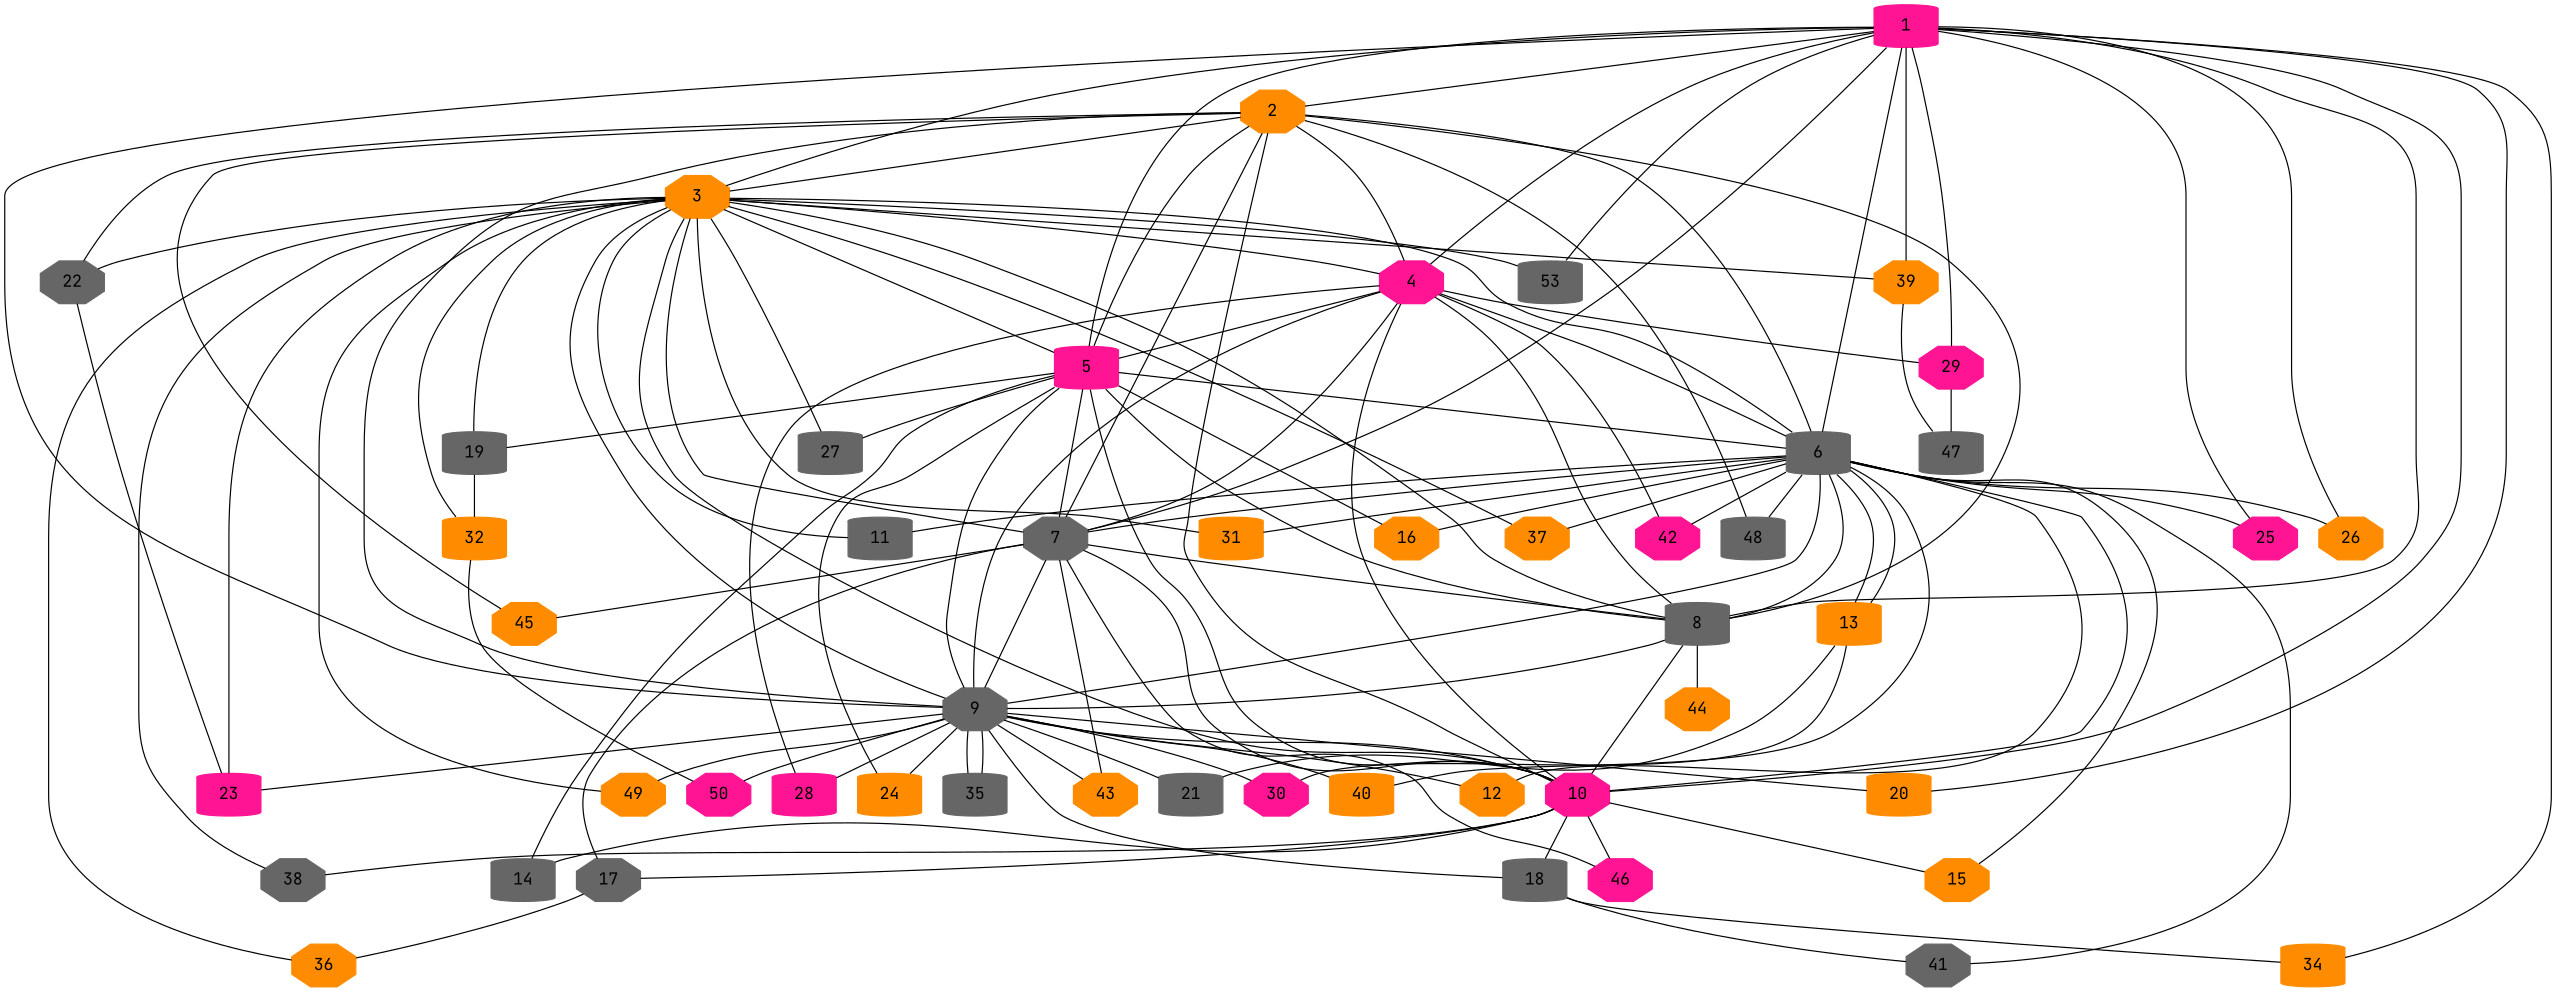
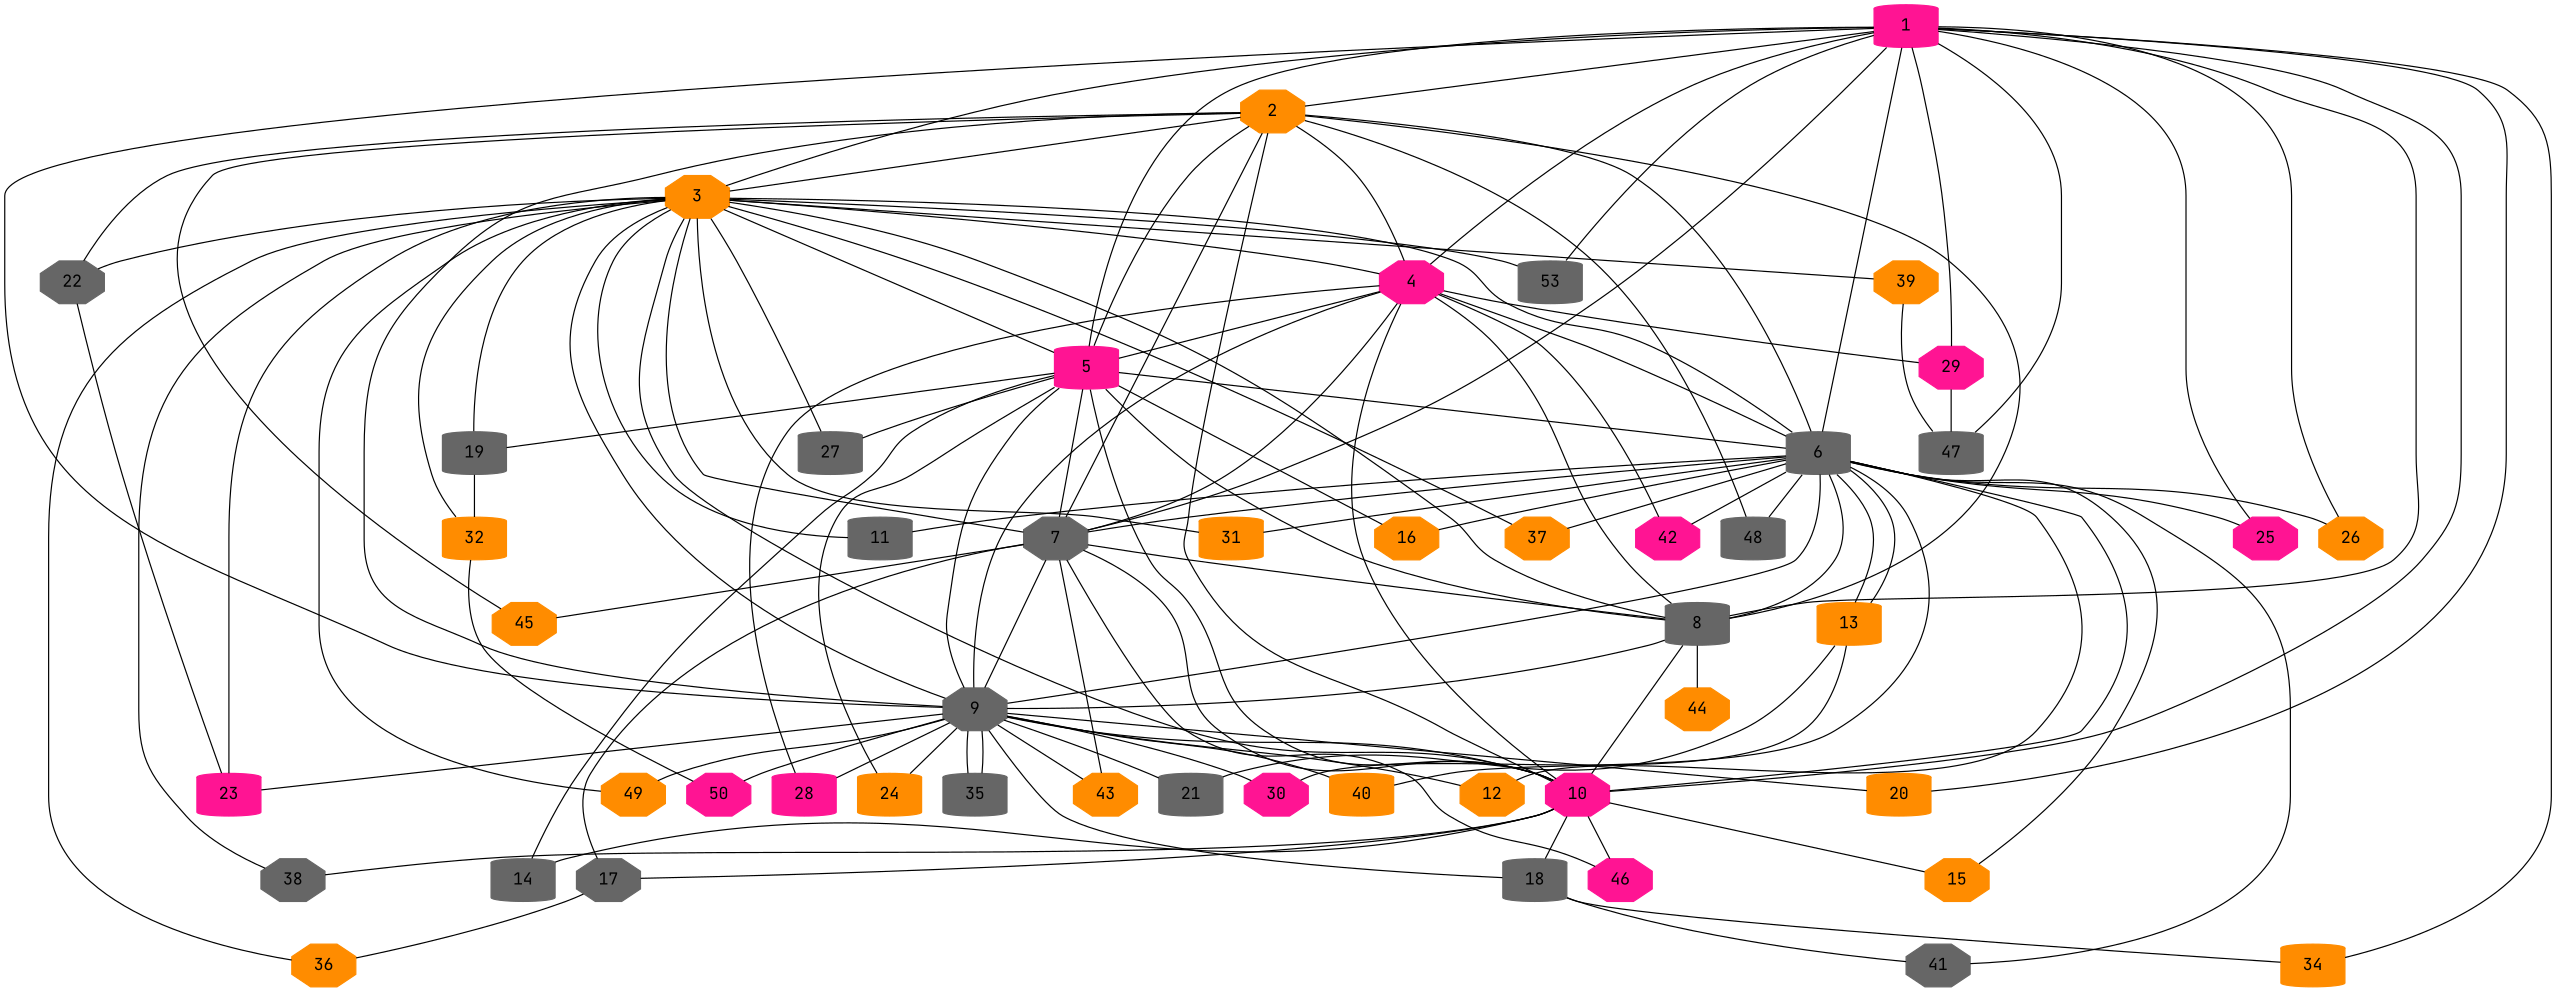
edge "1" -- "39": now "1" -- "47"
